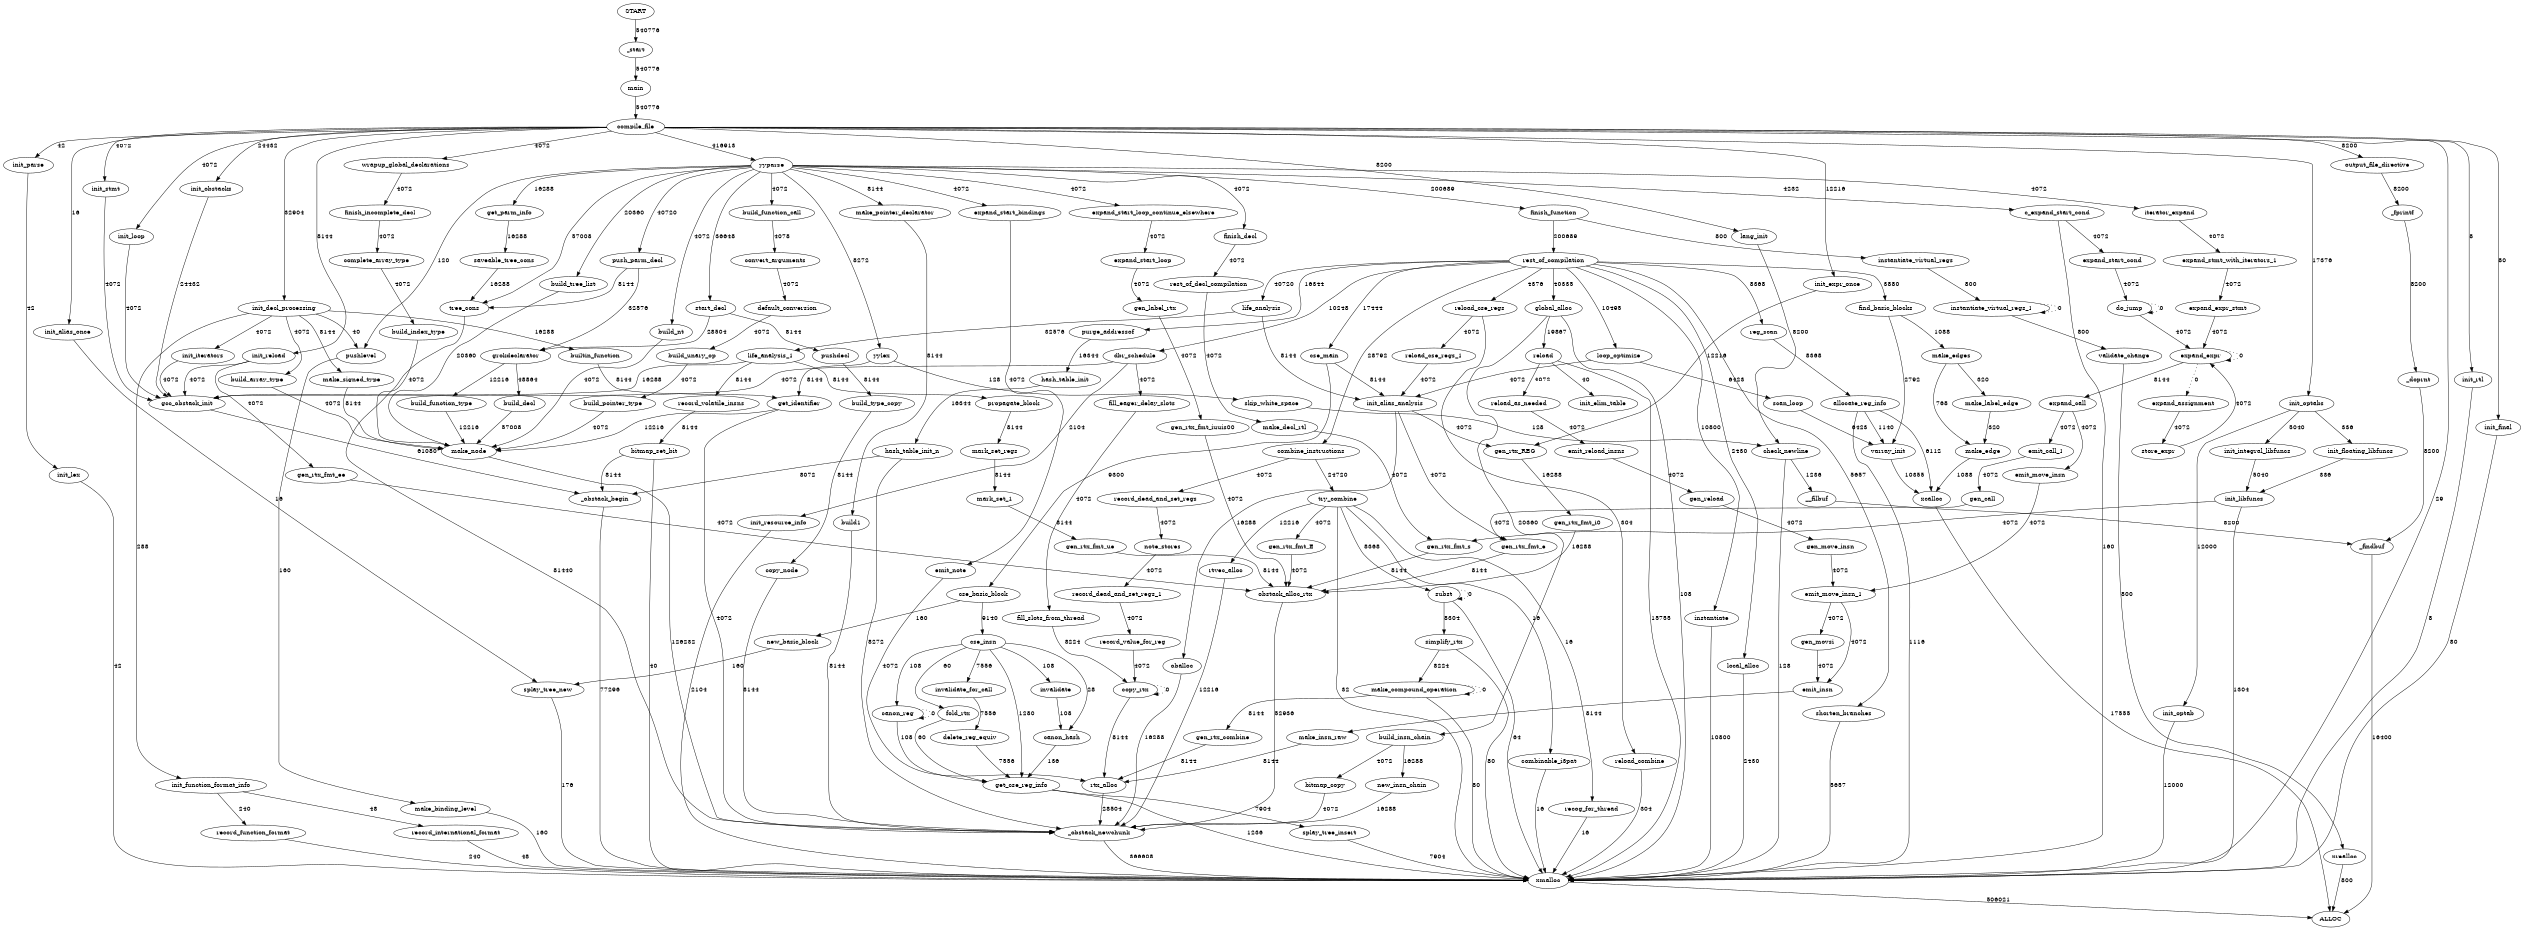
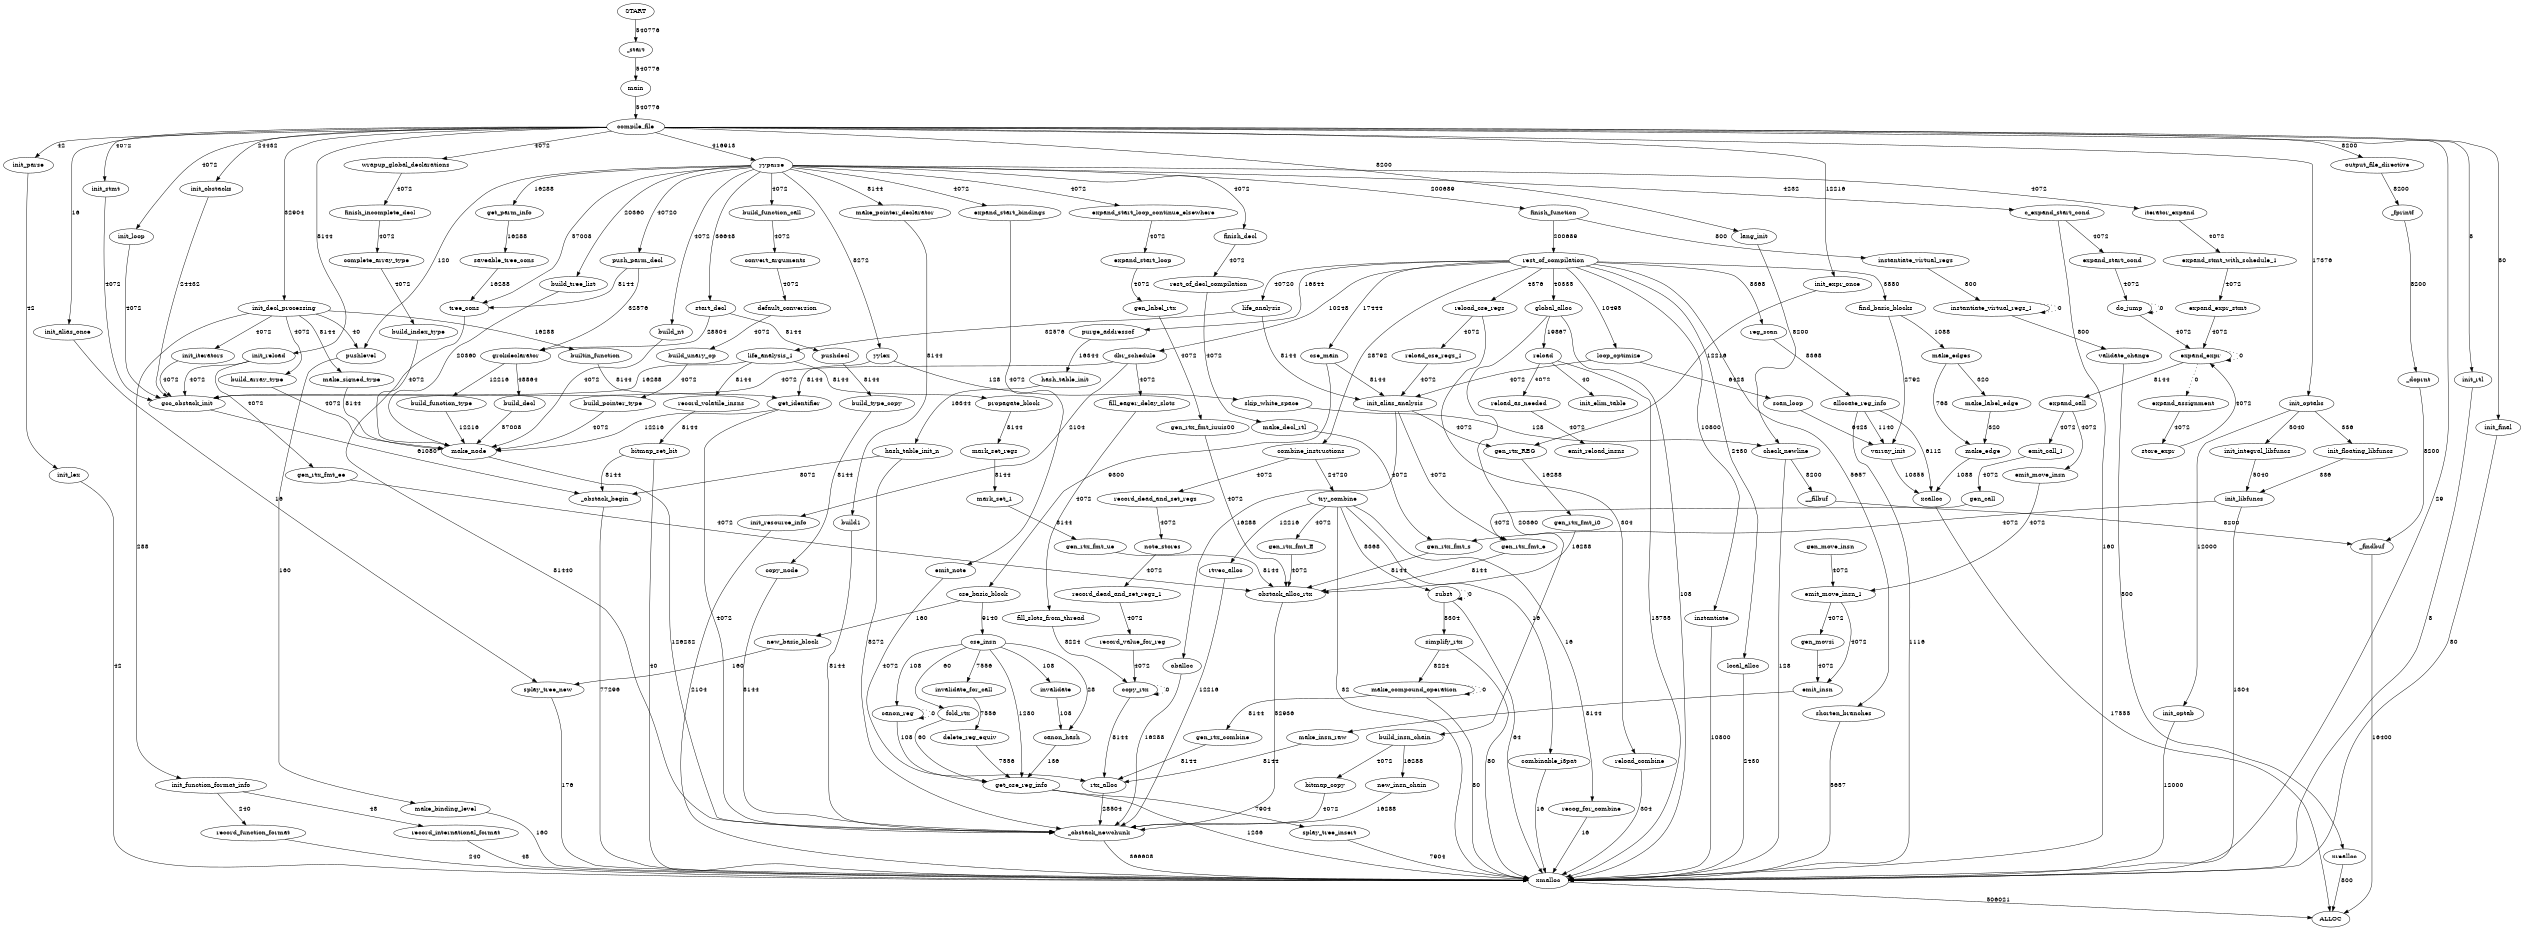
edge "build_function_call" -> "convert_arguments": label "4078" -> "4072"
node "expand_stmt_with_iterators_1": label "expand_stmt_with_iterators_1" -> "expand_stmt_with_schedule_1"
edge "check_newline" -> "__filbuf": label "1236" -> "8200"
node "gen_reload": removed
node "recog_for_thread": label "recog_for_thread" -> "recog_for_combine"
